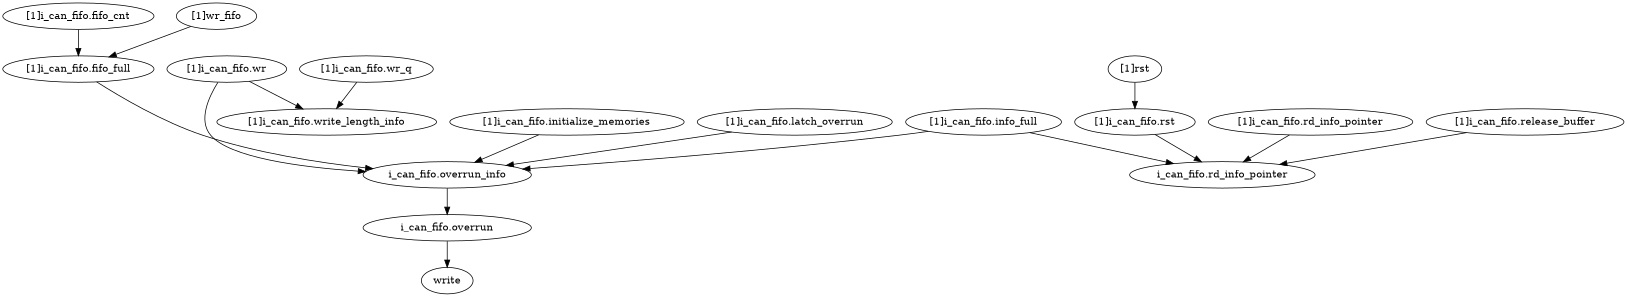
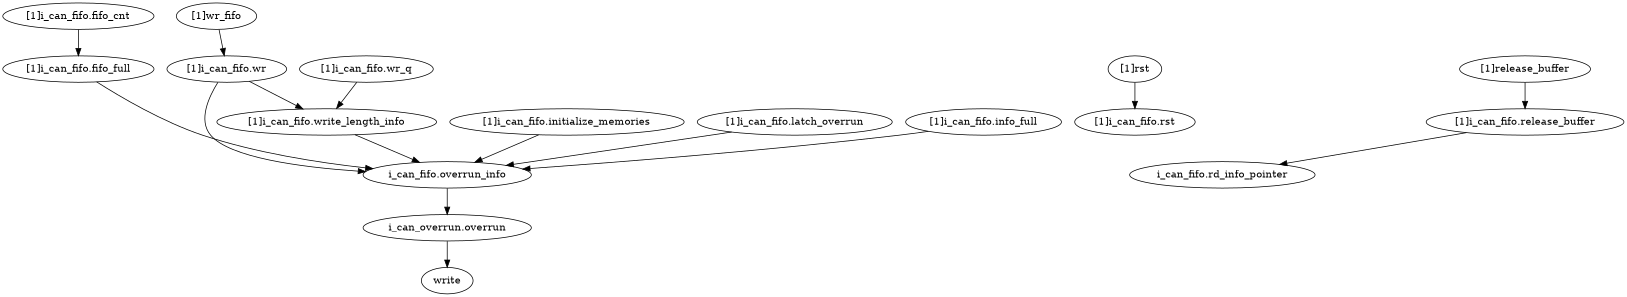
edge "[1]wr_fifo" -> "[1]i_can_fifo.fifo_full": now "[1]wr_fifo" -> "[1]i_can_fifo.wr"
node "[1]release_buffer": added
node "[1]i_can_fifo.rd_info_pointer": removed
edge "[1]i_can_fifo.rst" -> "i_can_fifo.rd_info_pointer": removed
edge "[1]i_can_fifo.write_length_info" -> "i_can_fifo.overrun_info": added
edge "[1]i_can_fifo.info_full" -> "i_can_fifo.rd_info_pointer": removed
node "i_can_fifo.overrun": label "i_can_fifo.overrun" -> "i_can_overrun.overrun"
